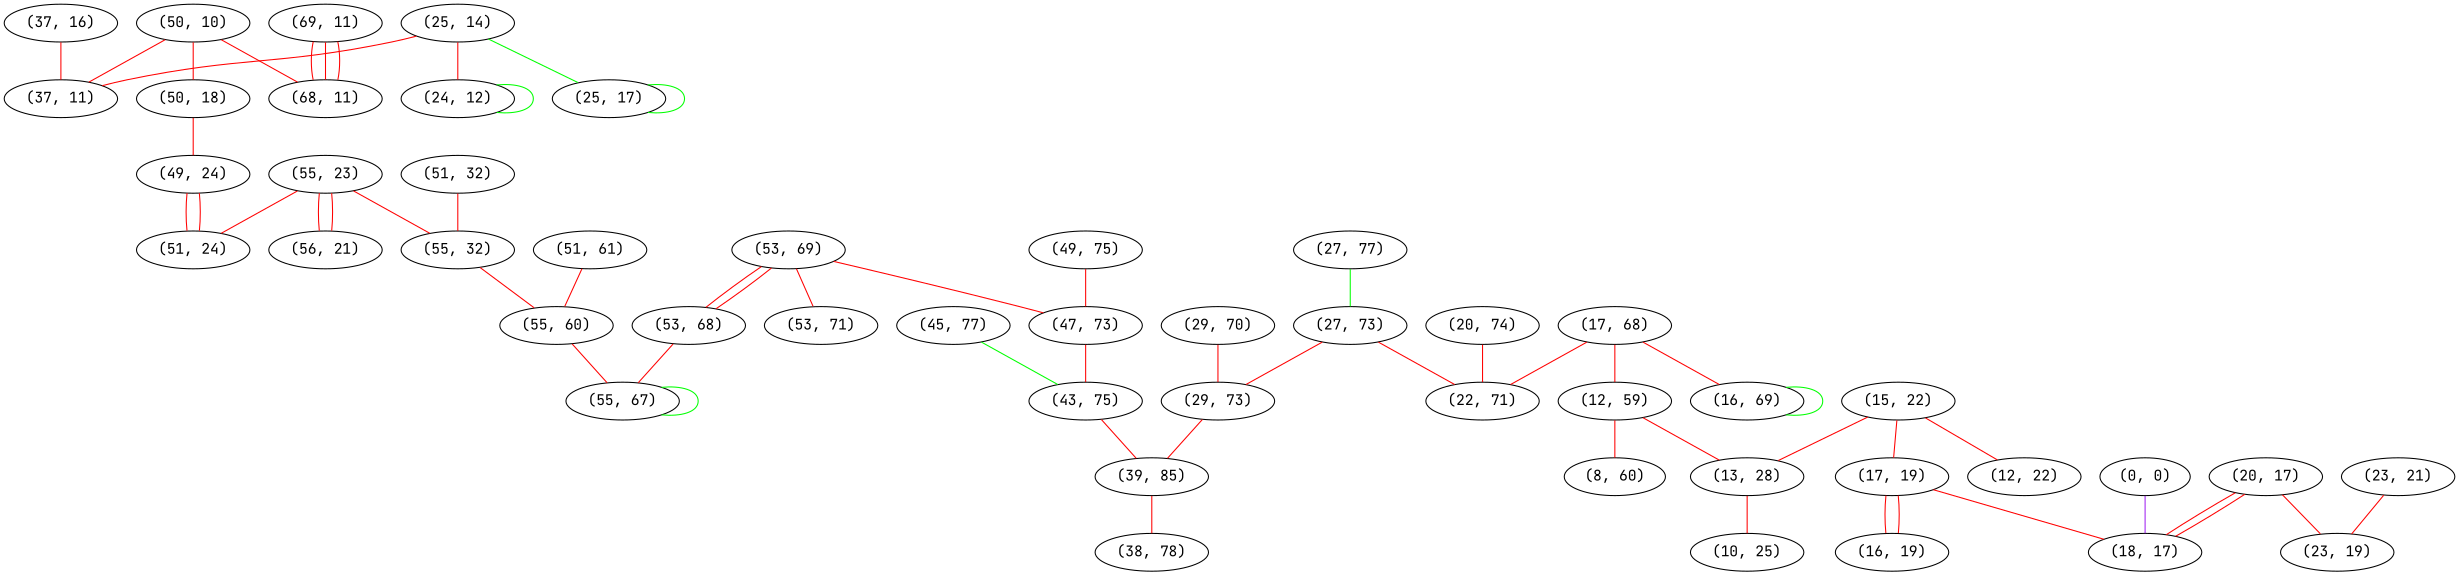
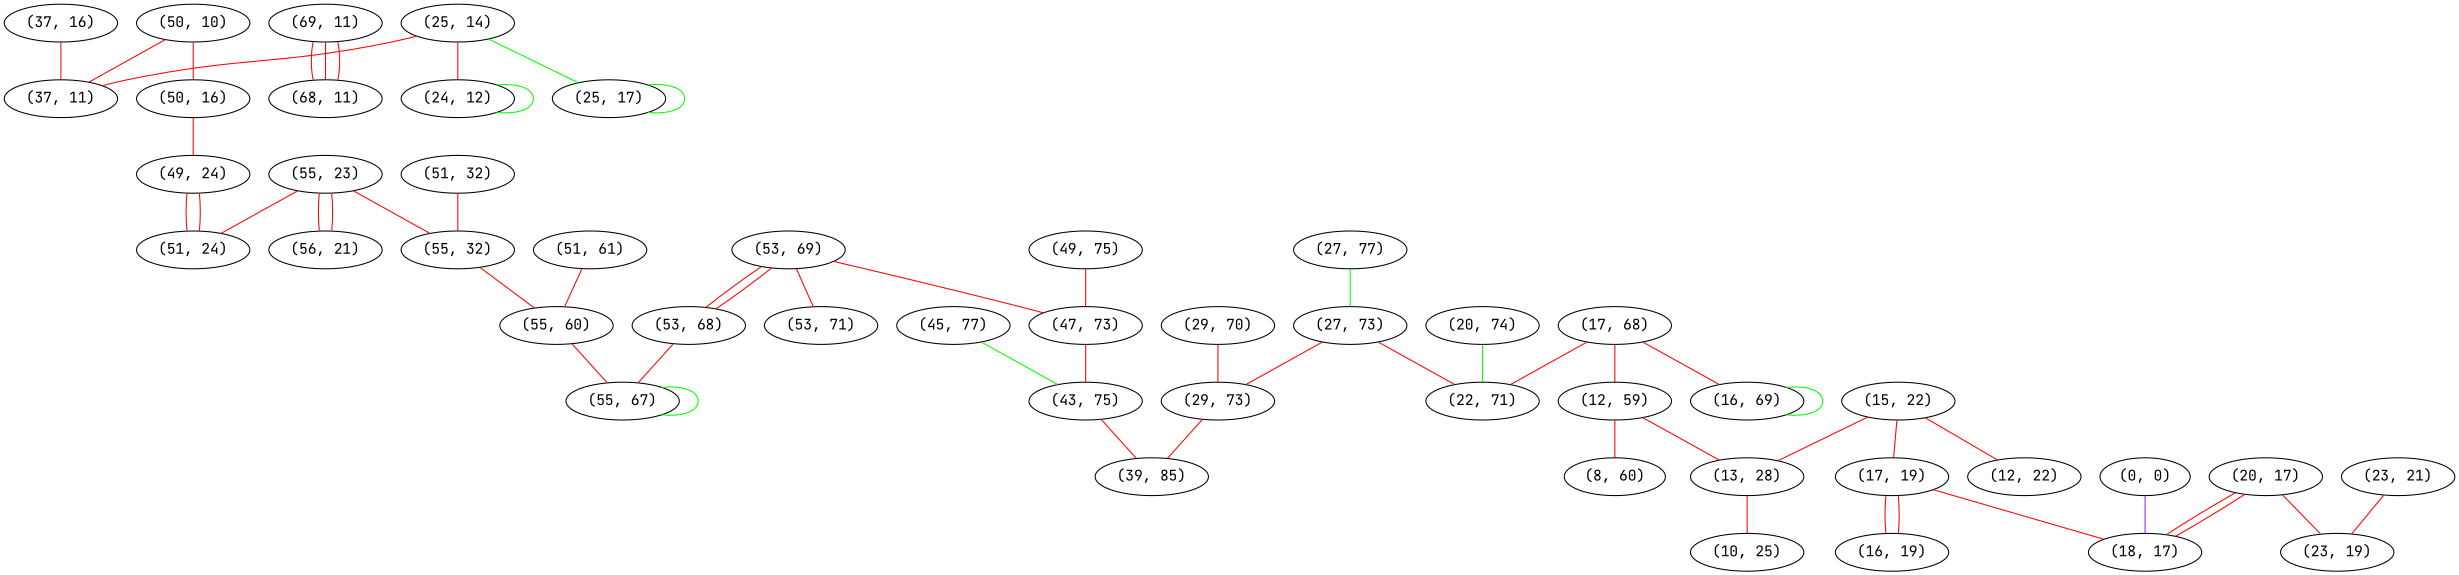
edge "(50, 10)" -- "(68, 11)": removed
node "(50, 18)": label "(50, 18)" -> "(50, 16)"
edge "(20, 74)" -- "(22, 71)": color red -> green
node "(38, 78)": removed
